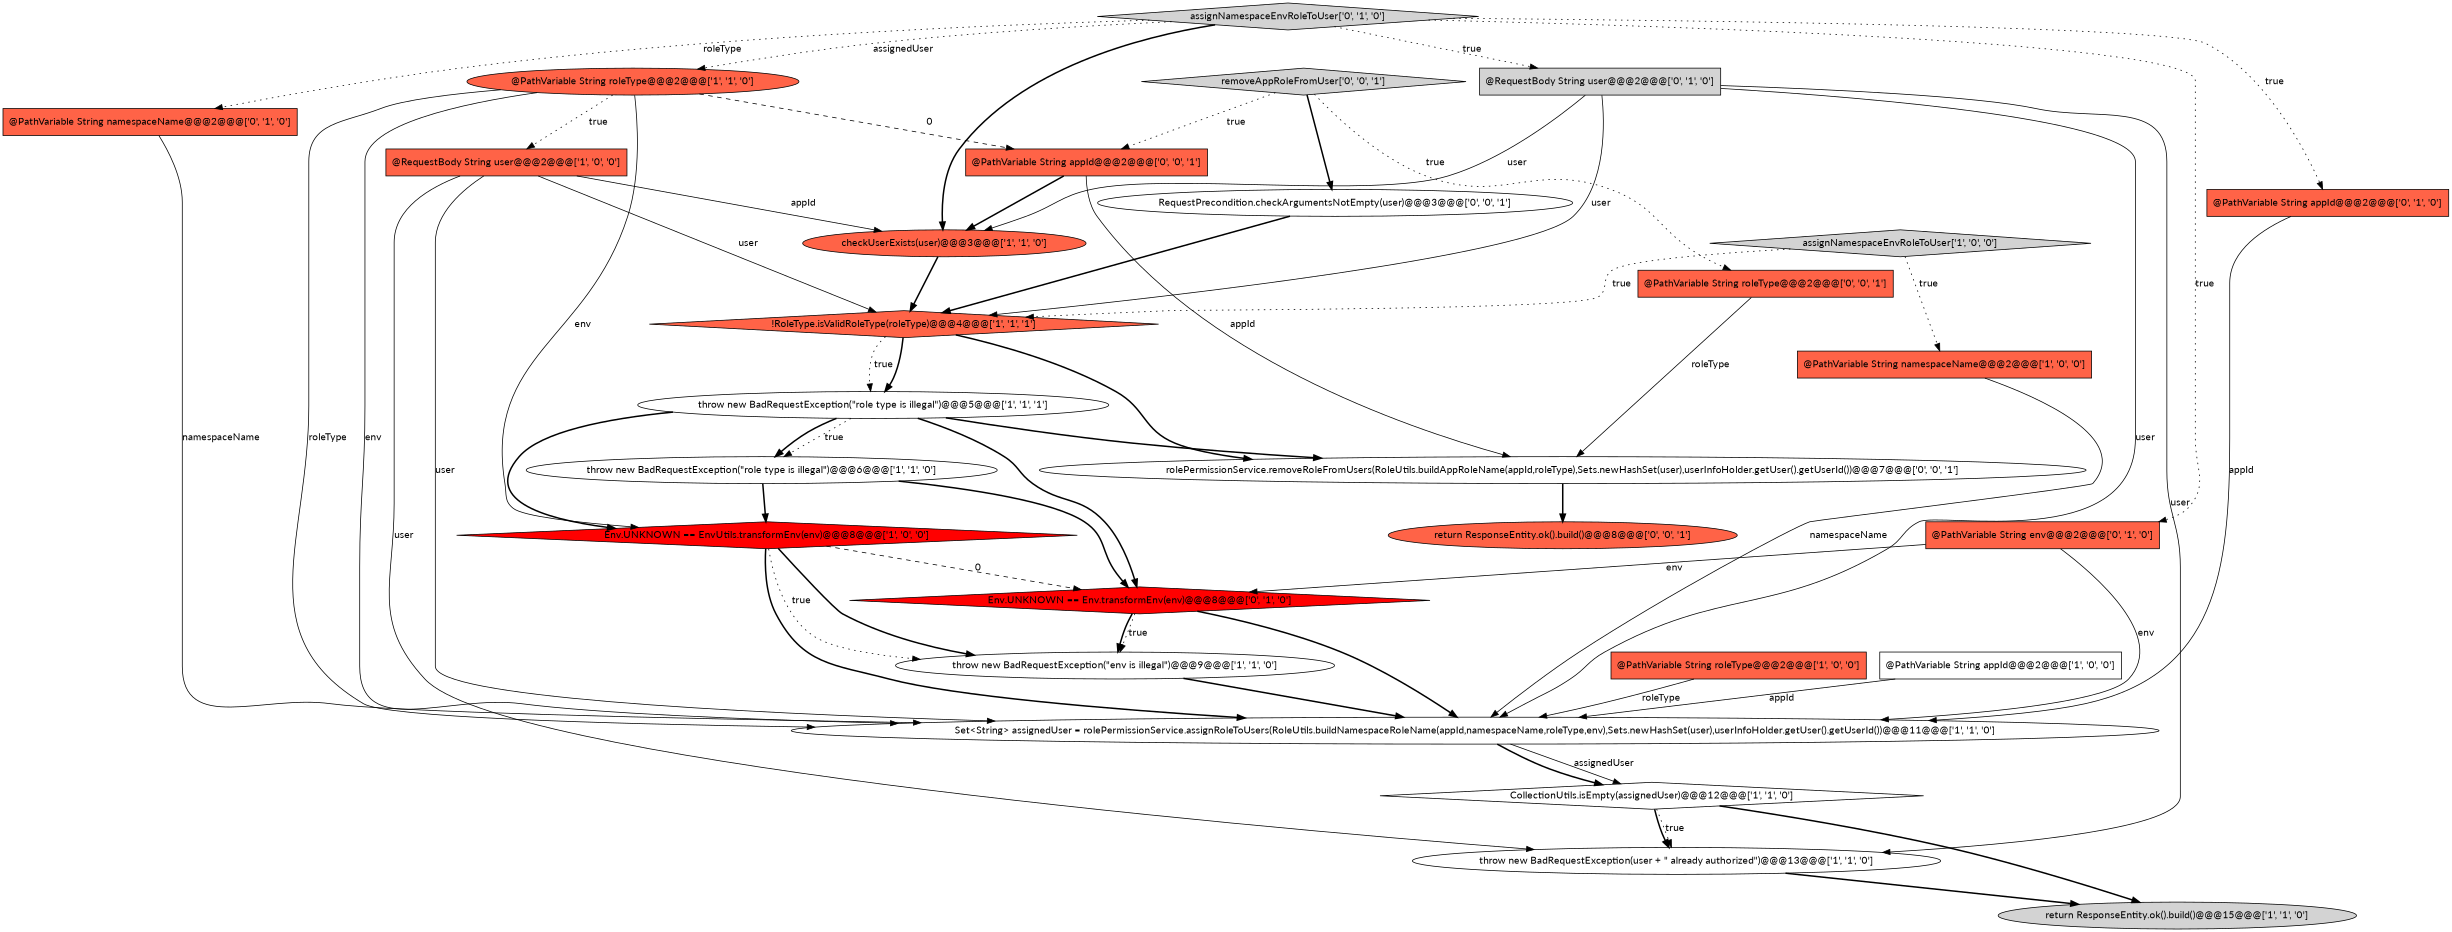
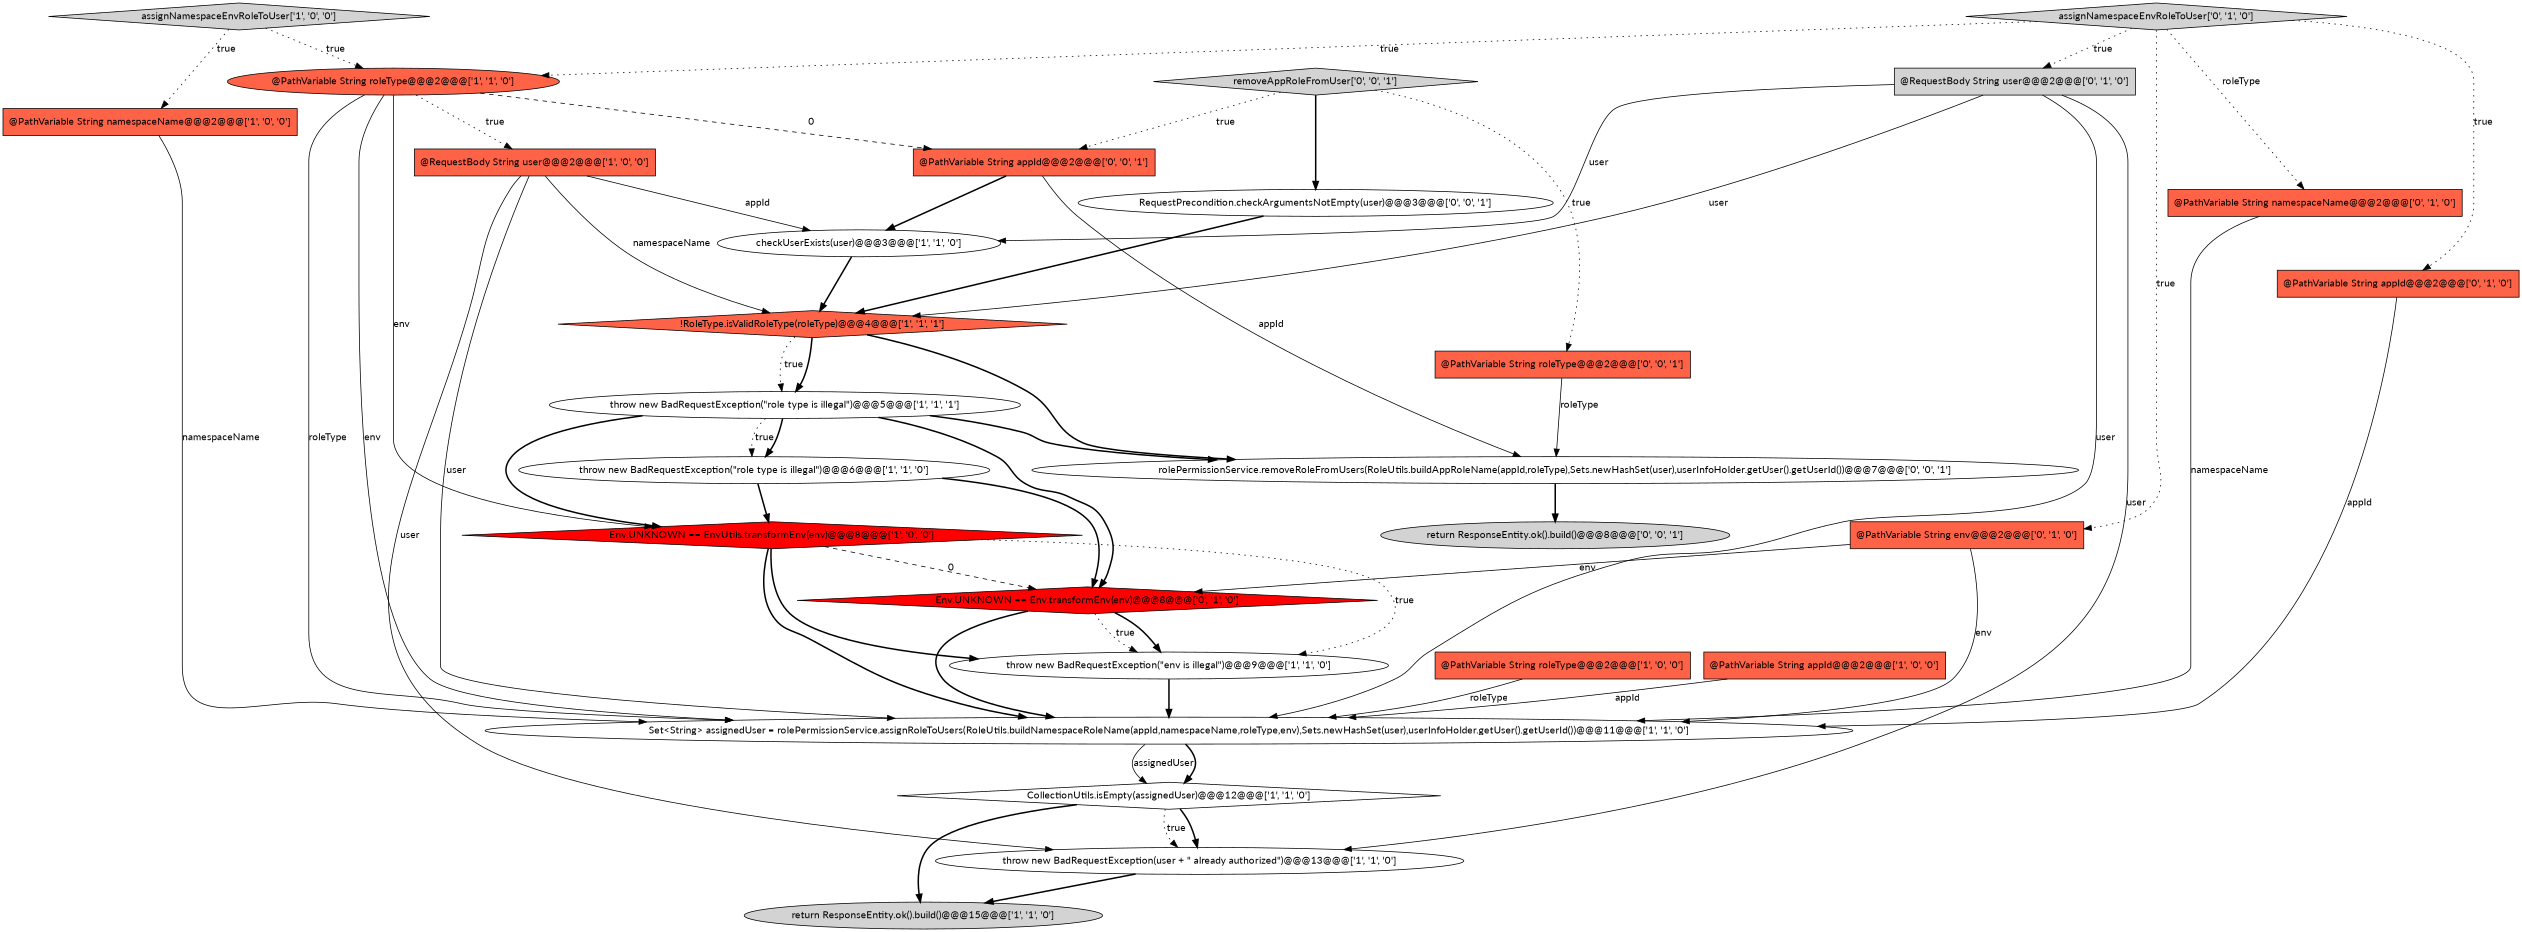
edge "assignNamespaceEnvRoleToUser['0', '1', '0']" -> "@PathVariable String roleType@@@2@@@['1', '1', '0']": label "assignedUser" -> "true"
edge "assignNamespaceEnvRoleToUser['0', '1', '0']" -> "checkUserExists(user)@@@3@@@['1', '1', '0']": removed
edge "@RequestBody String user@@@2@@@['1', '0', '0']" -> "!RoleType.isValidRoleType(roleType)@@@4@@@['1', '1', '1']": label "user" -> "namespaceName"
node "checkUserExists(user)@@@3@@@['1', '1', '0']": fillcolor tomato -> white
edge "assignNamespaceEnvRoleToUser['1', '0', '0']" -> "!RoleType.isValidRoleType(roleType)@@@4@@@['1', '1', '1']": now "assignNamespaceEnvRoleToUser['1', '0', '0']" -> "@PathVariable String roleType@@@2@@@['1', '1', '0']"
node "return ResponseEntity.ok().build()@@@8@@@['0', '0', '1']": fillcolor tomato -> lightgray
node "@PathVariable String appId@@@2@@@['1', '0', '0']": fillcolor white -> tomato
